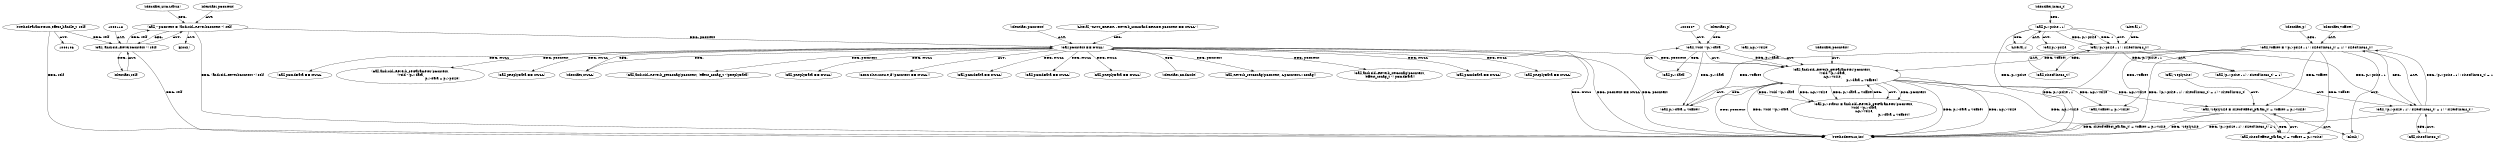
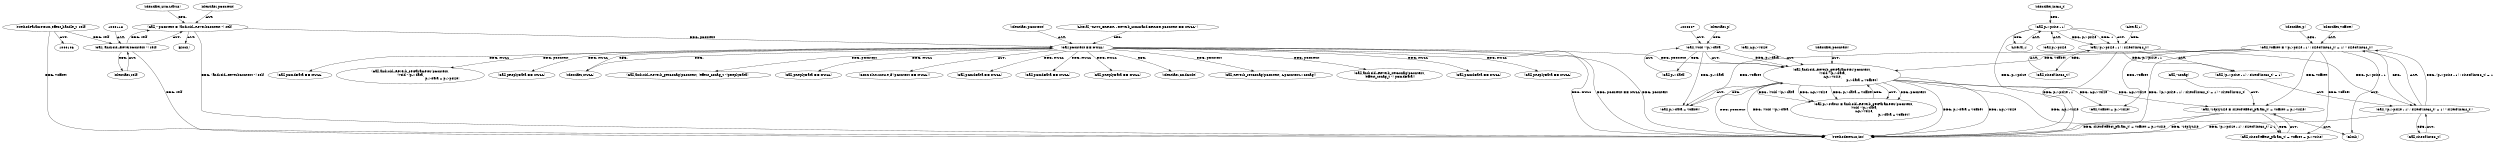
edge "(Call,* pContext = (android::ReverbContext *) self)" -> "(Call,(android::ReverbContext *) self)": removed, label "CFG:"
edge "(Call,p->psize - 1)" -> "(Call,p->psize)": reversed
edge "(Identifier,cmdCode)" -> "(Call,pContext == NULL)": reversed
edge "(Call,(android::ReverbContext *) self)" -> "(Identifier,self)": label "DDG: 1" -> "CFG: "
edge "(MethodParameterIn,effect_handle_t  self)" -> "(MethodReturn,int)": label "DDG: self" -> "DDG: voffset"
node "(Call,*replySize)": label "(Call,*replySize)" -> "(Call,*config)"
